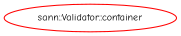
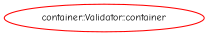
node "sann::Validator::container": label "sann::Validator::container" -> "container::Validator::container"
